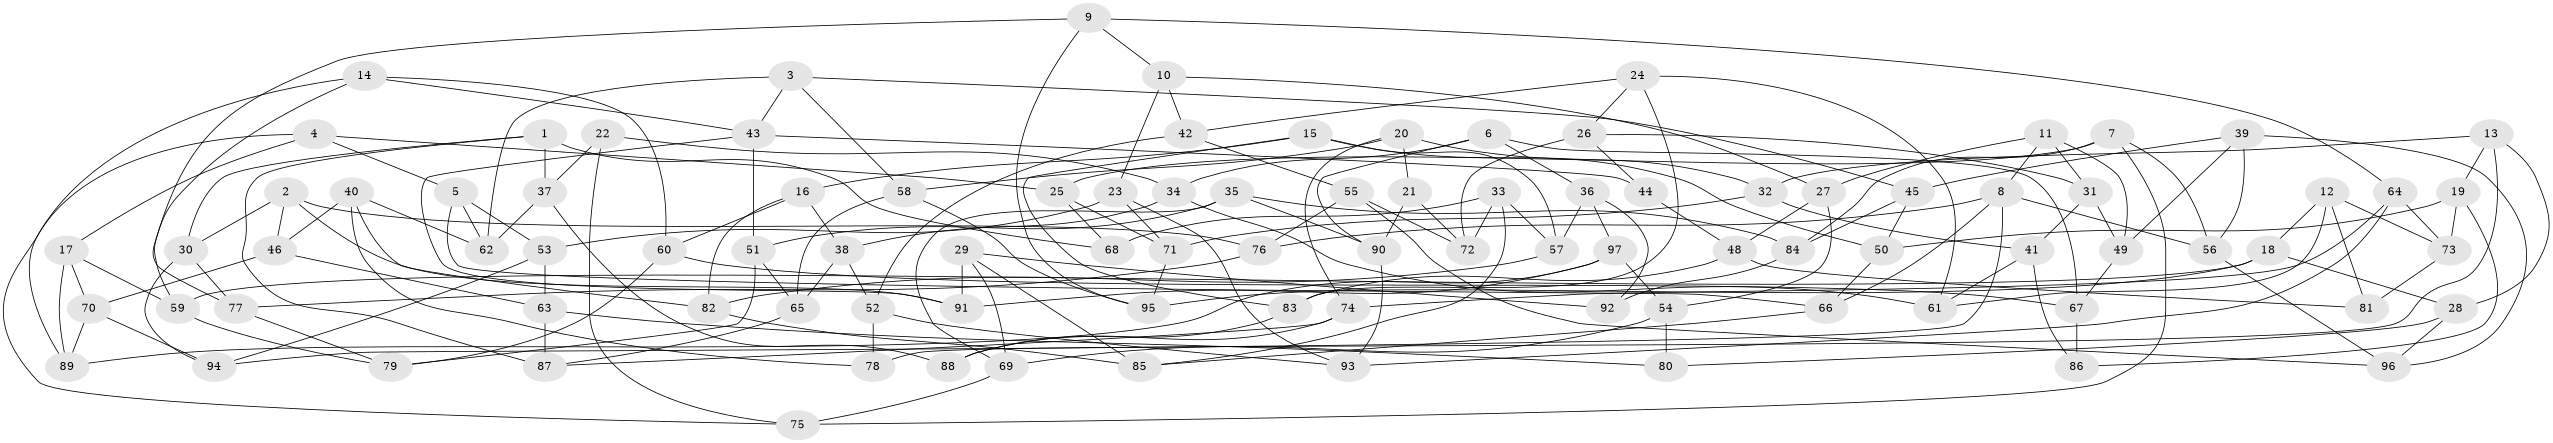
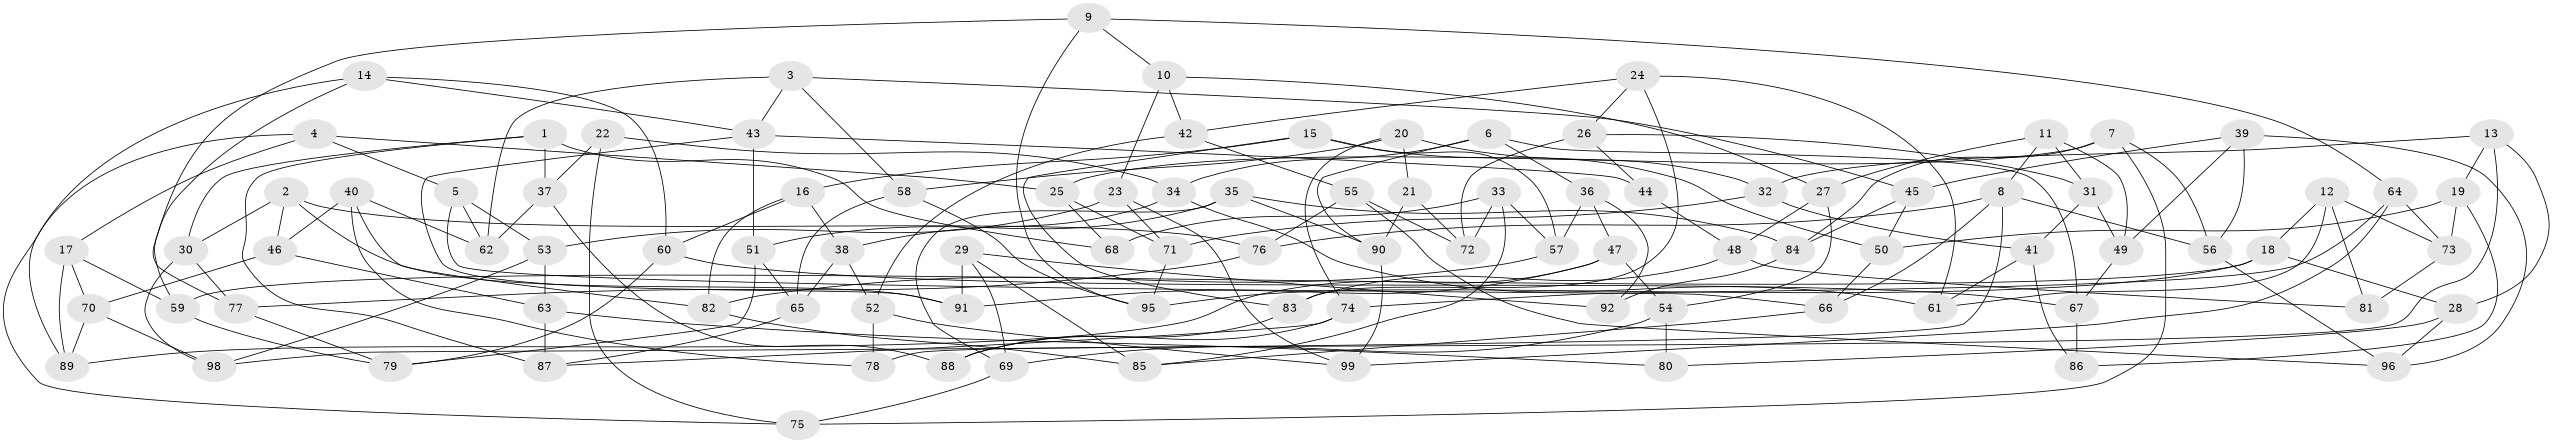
node "97": label "97" -> "47"
node "94": label "94" -> "98"
node "93": label "93" -> "99"
